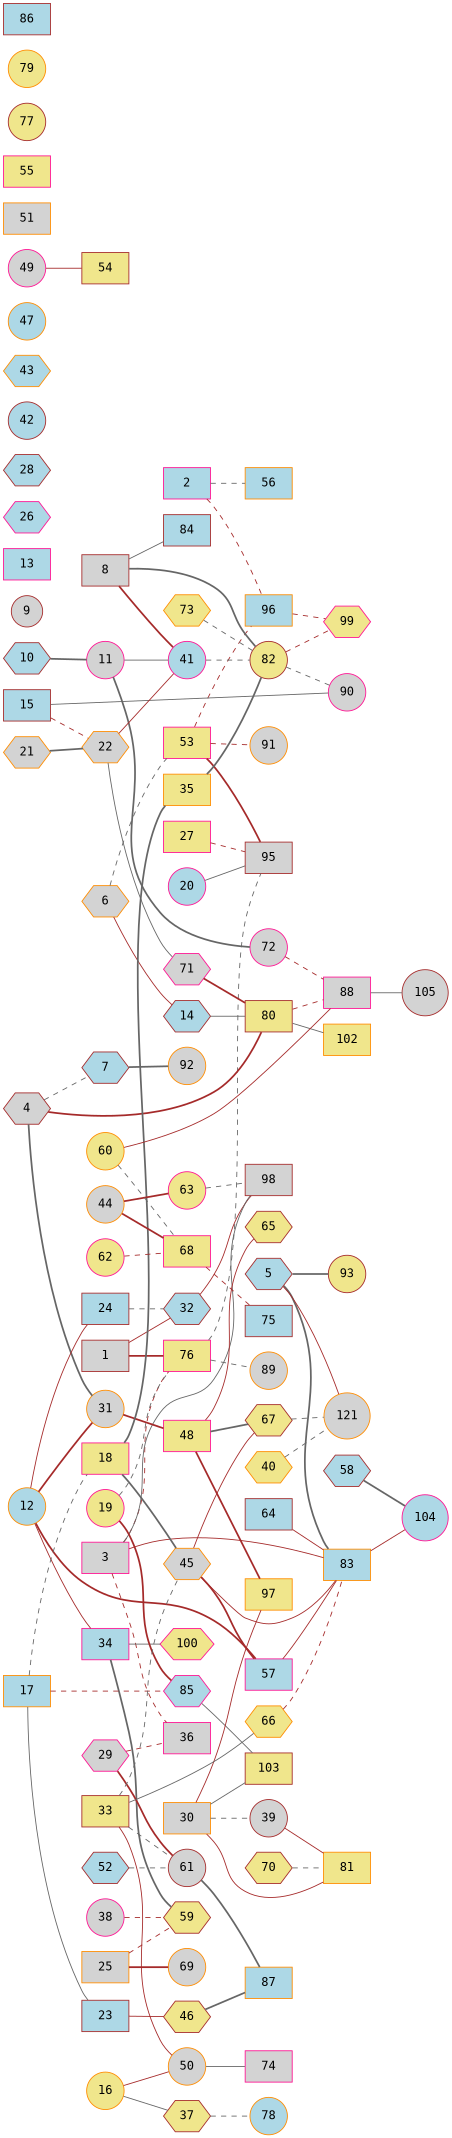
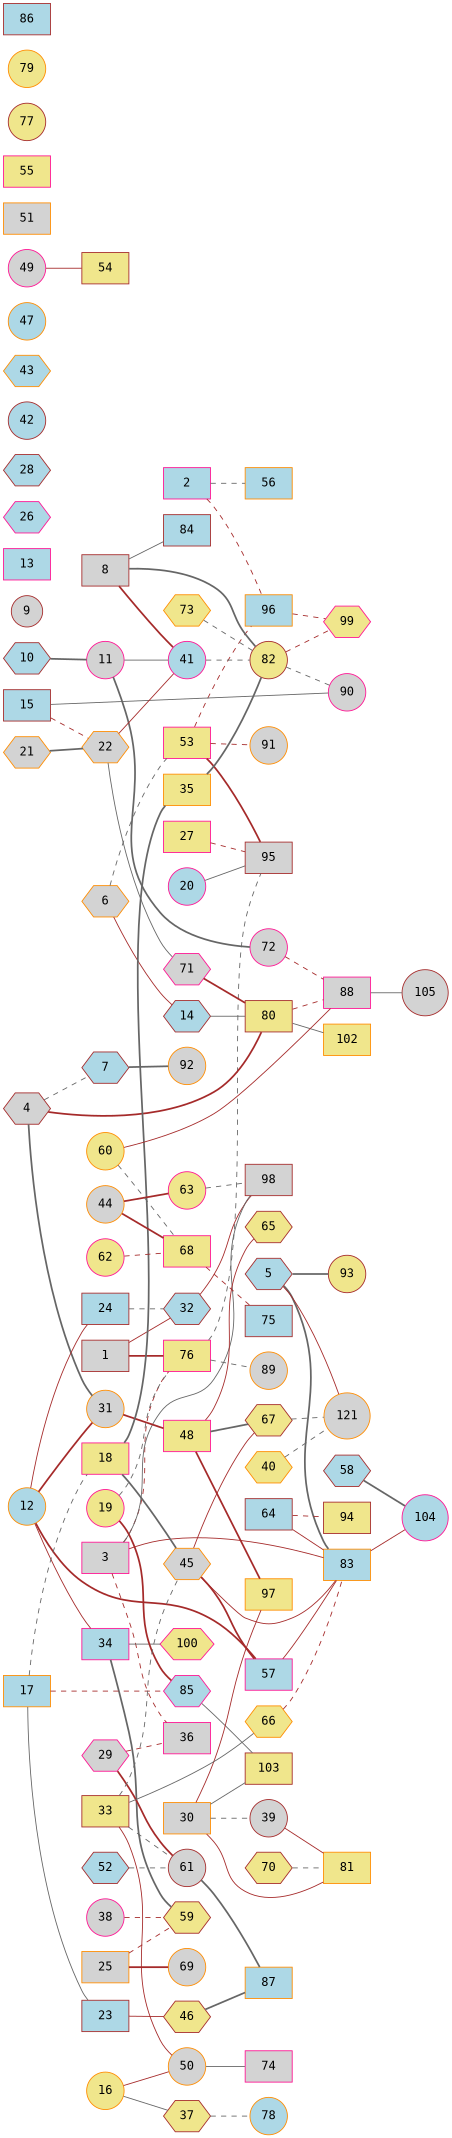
node "94": added
